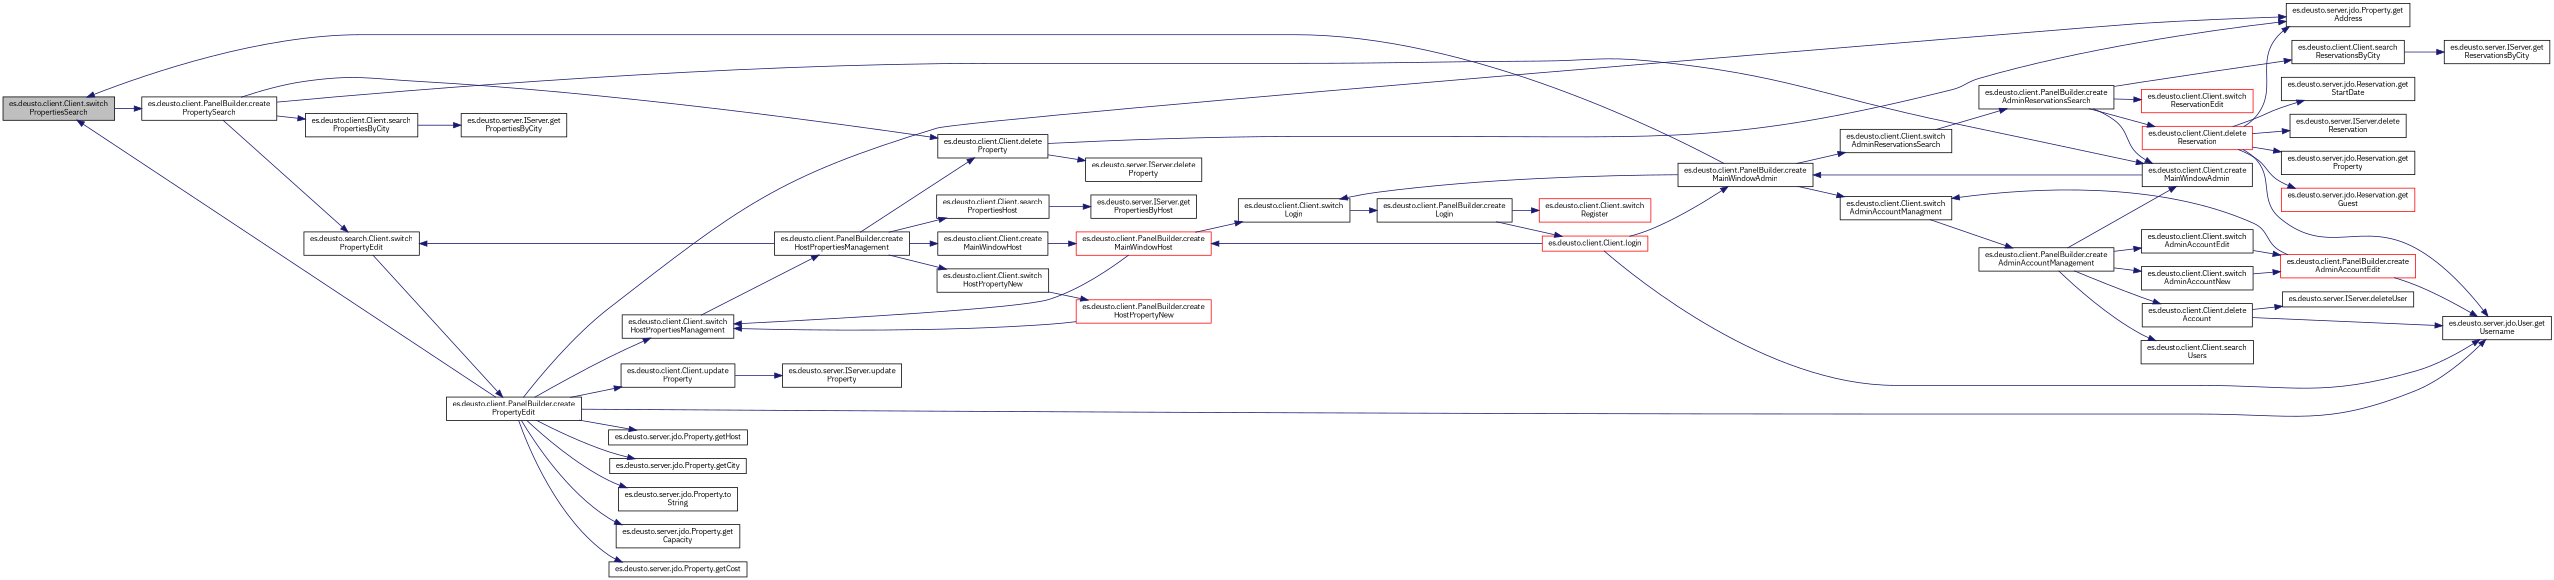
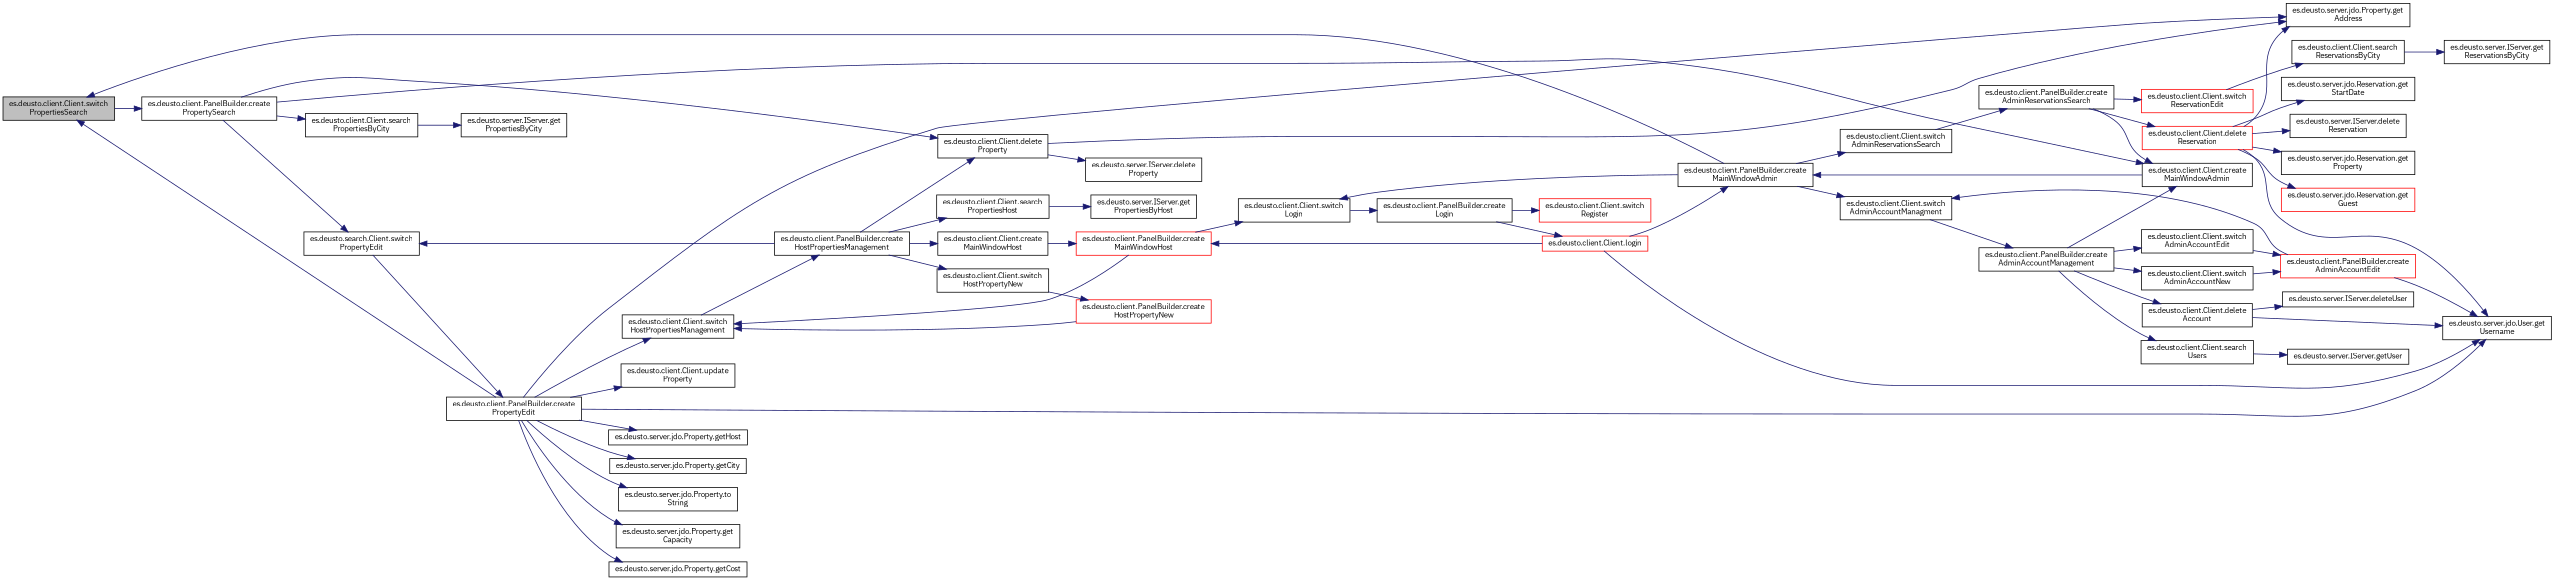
edge "es.deusto.client.PanelBuilder.create AdminReservationsSearch" -> "es.deusto.client.Client.search ReservationsByCity": now "es.deusto.client.Client.switch ReservationEdit" -> "es.deusto.client.Client.search ReservationsByCity"
node "es.deusto.server.IServer.getUser": added
node "es.deusto.server.IServer.update Property": removed
